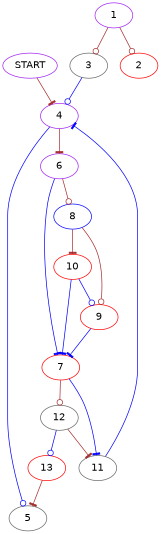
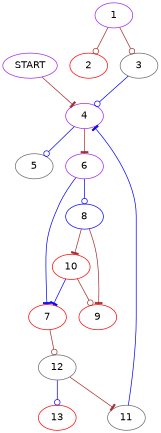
edge "6" -> "8": color brown -> blue
edge "8" -> "9": arrowhead odot -> tee
edge "10" -> "9": color blue -> brown
edge "9" -> "7": removed
edge "7" -> "11": removed
edge "13" -> "5": removed
